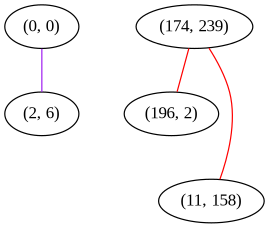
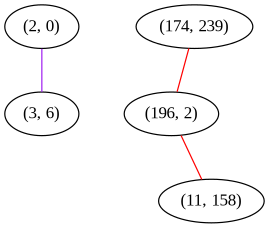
node "(0, 0)": label "(0, 0)" -> "(2, 0)"
edge "(174, 239)" -- "(11, 158)": now "(196, 2)" -- "(11, 158)"
node "(2, 6)": label "(2, 6)" -> "(3, 6)"
